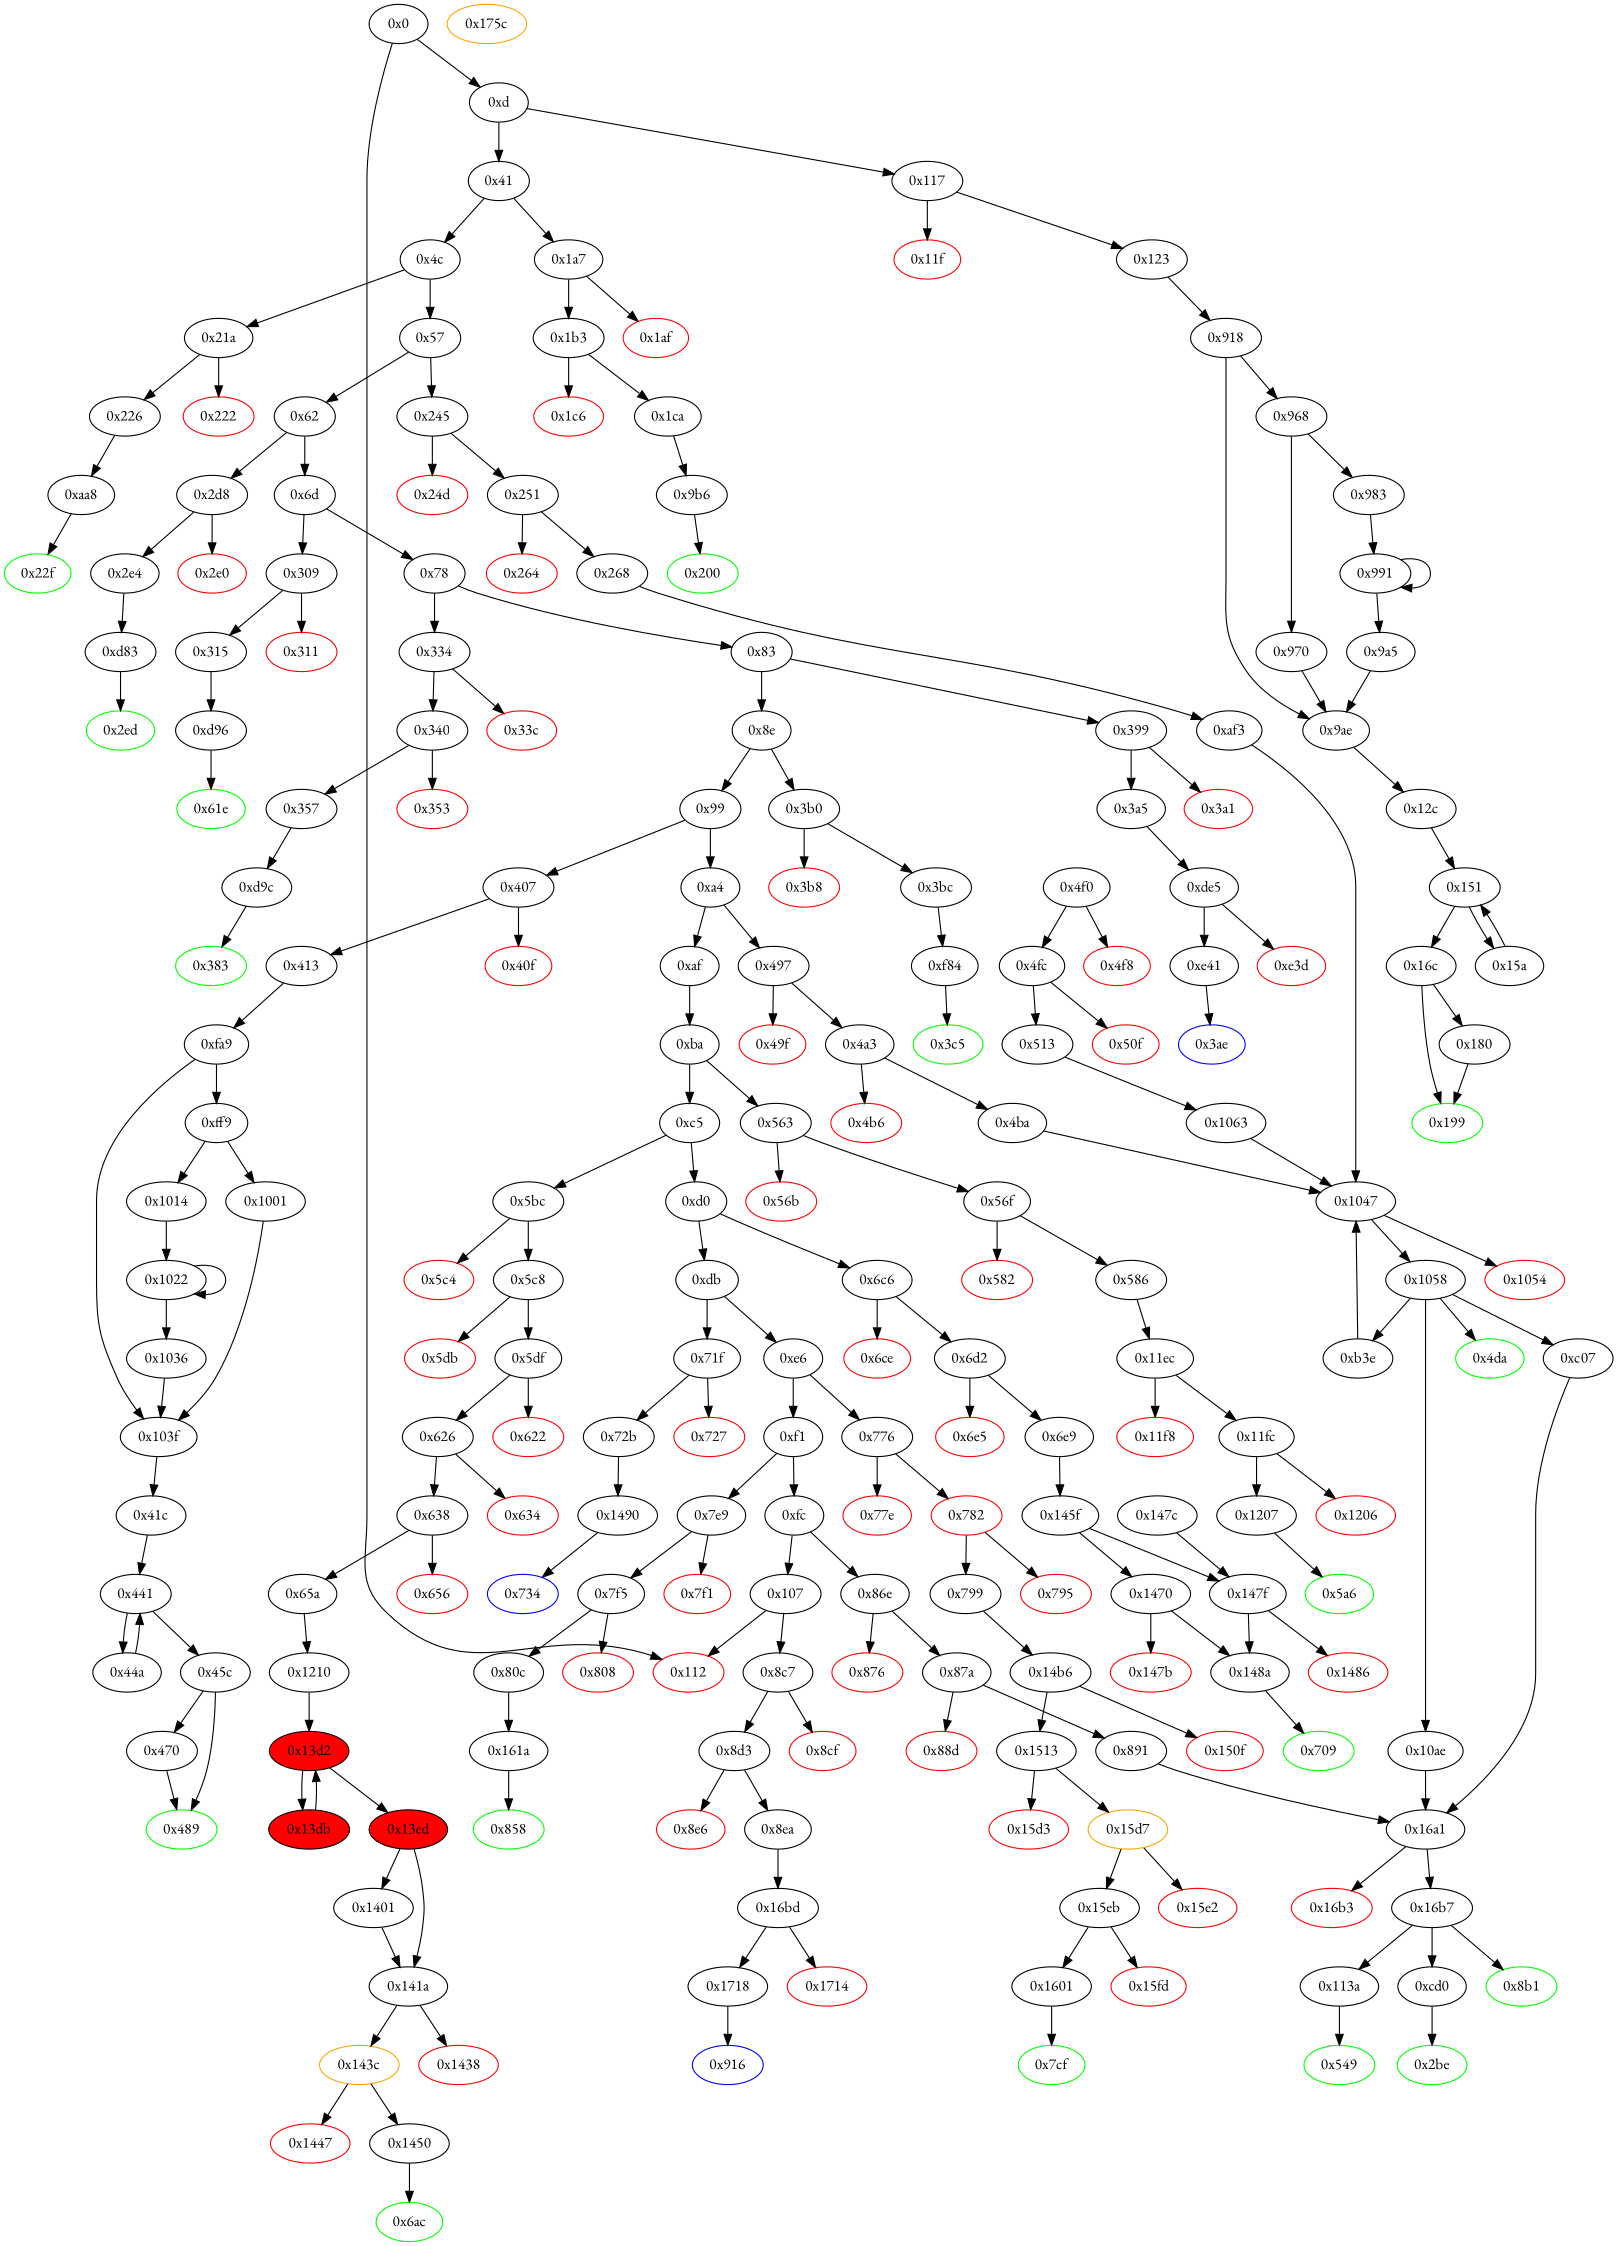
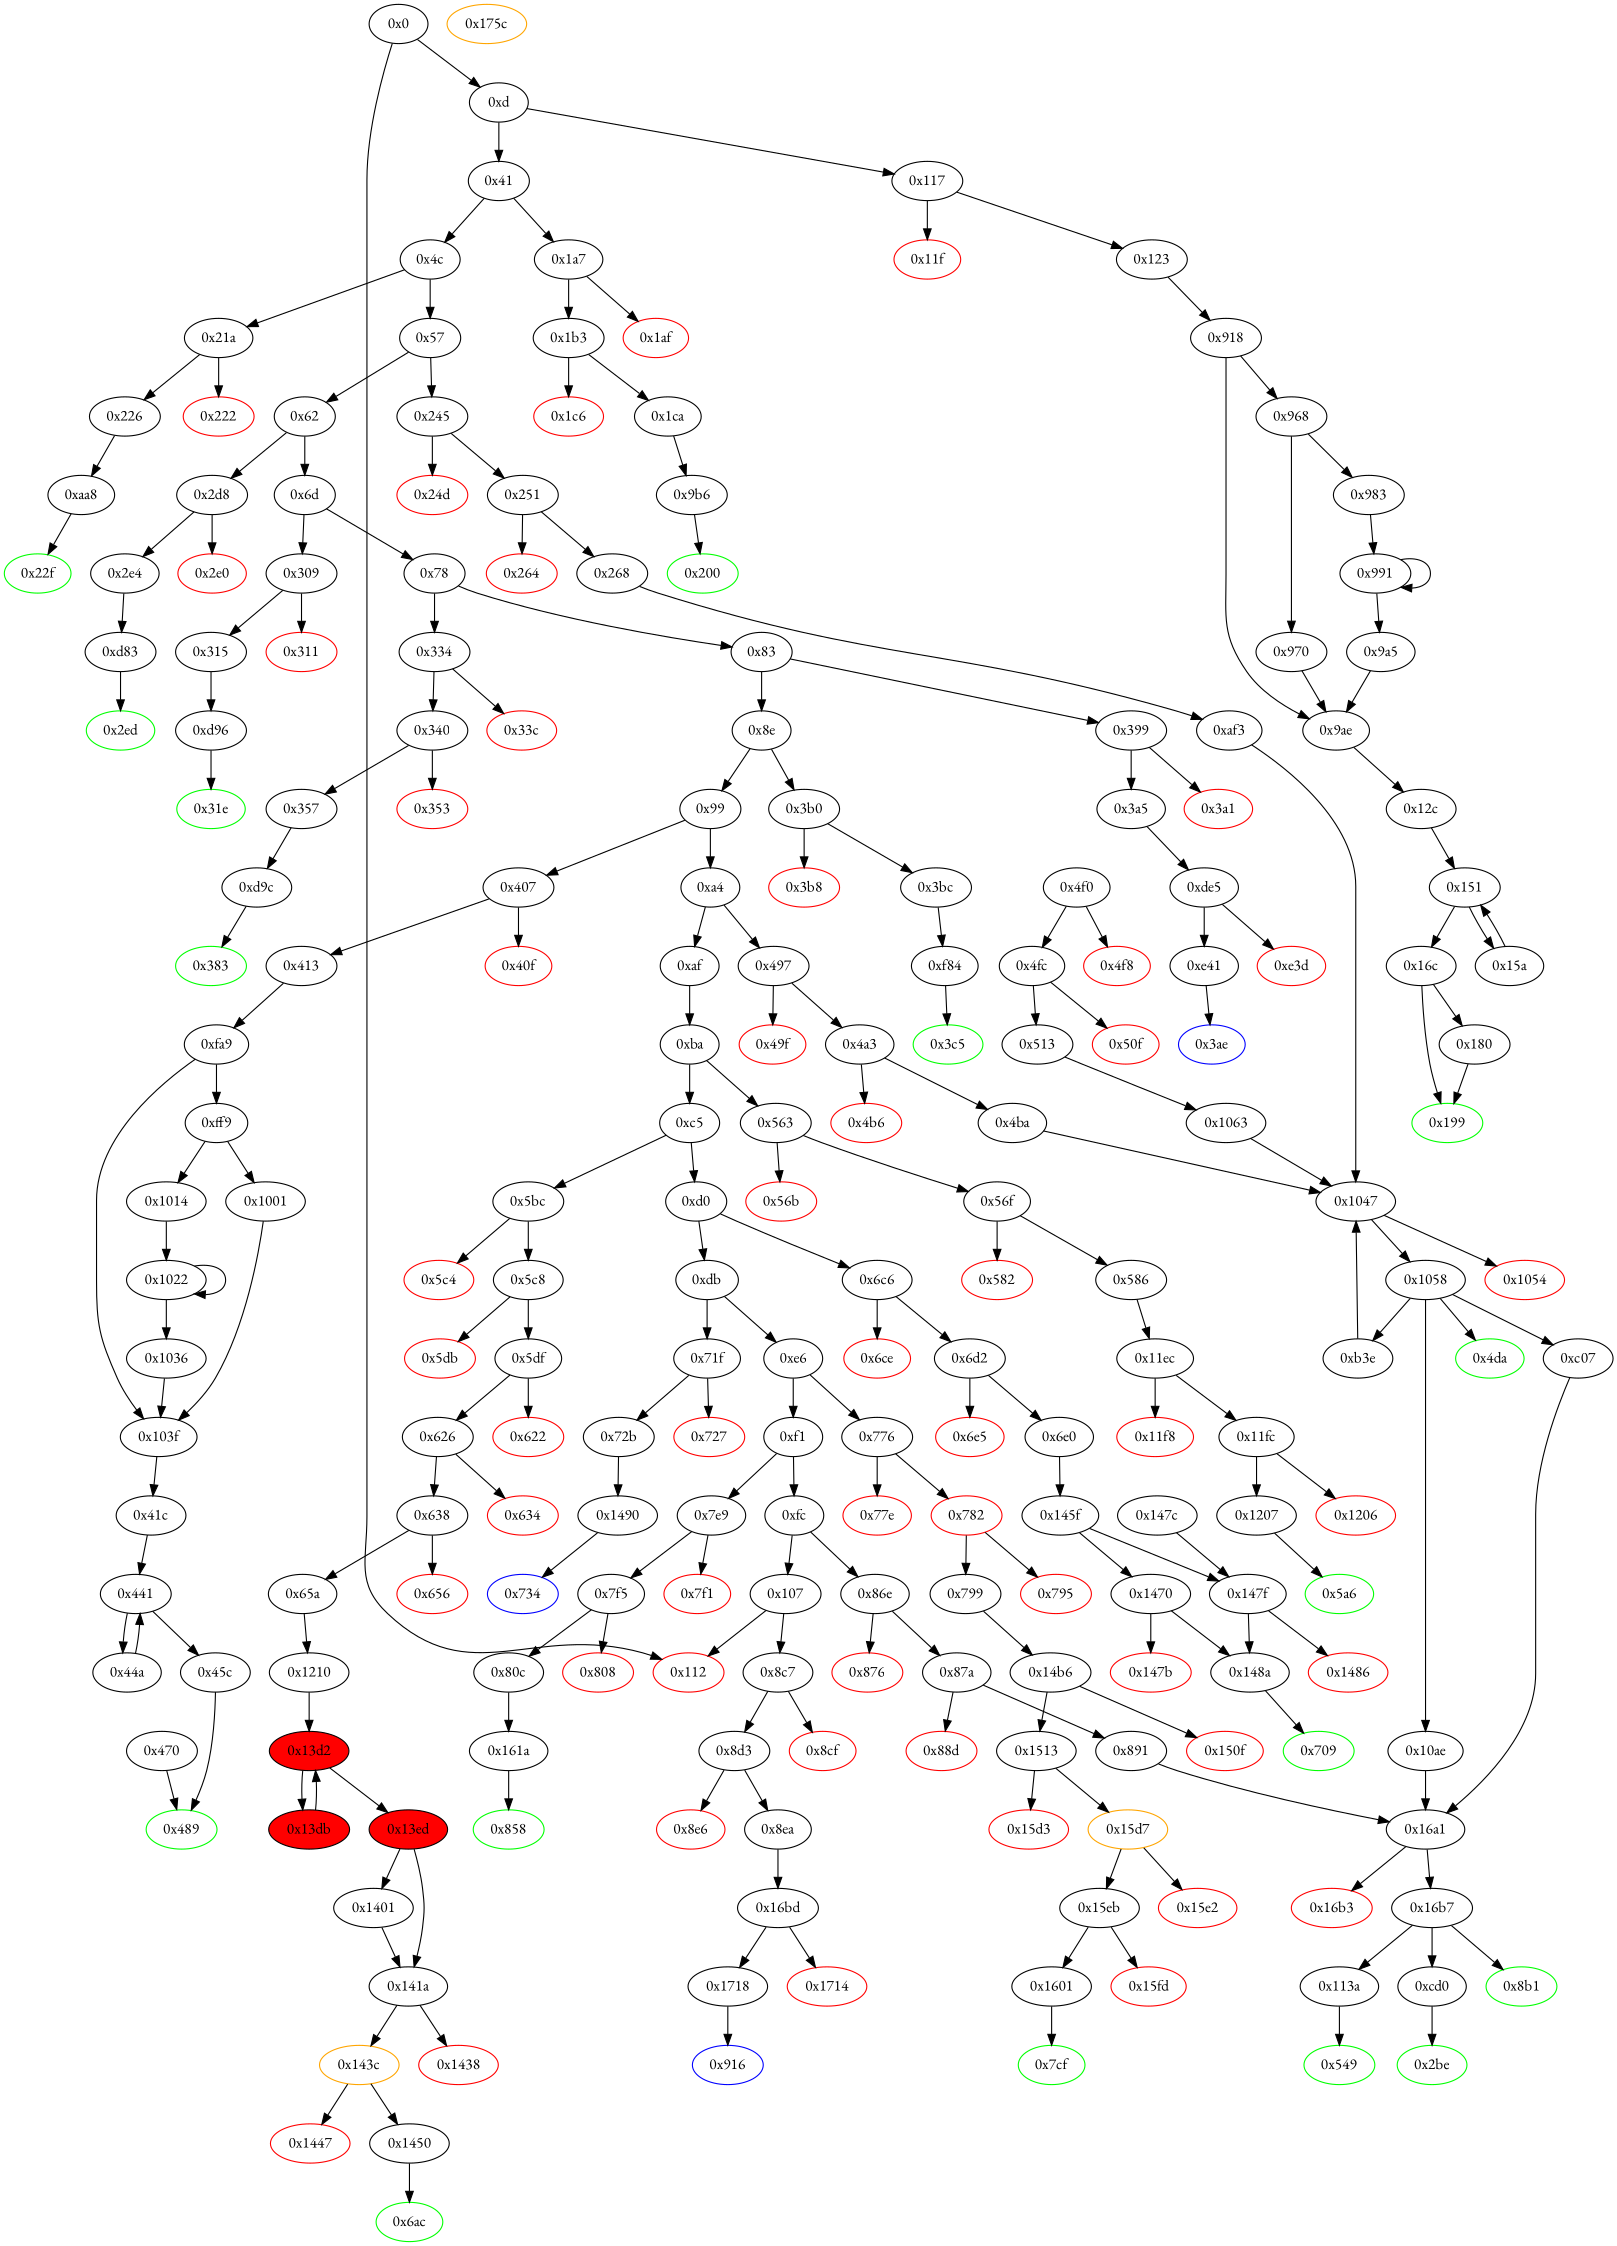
node "0x61e": label "0x61e" -> "0x31e"
node "0x6e9": label "0x6e9" -> "0x6e0"
edge "0x45c" -> "0x470": removed
